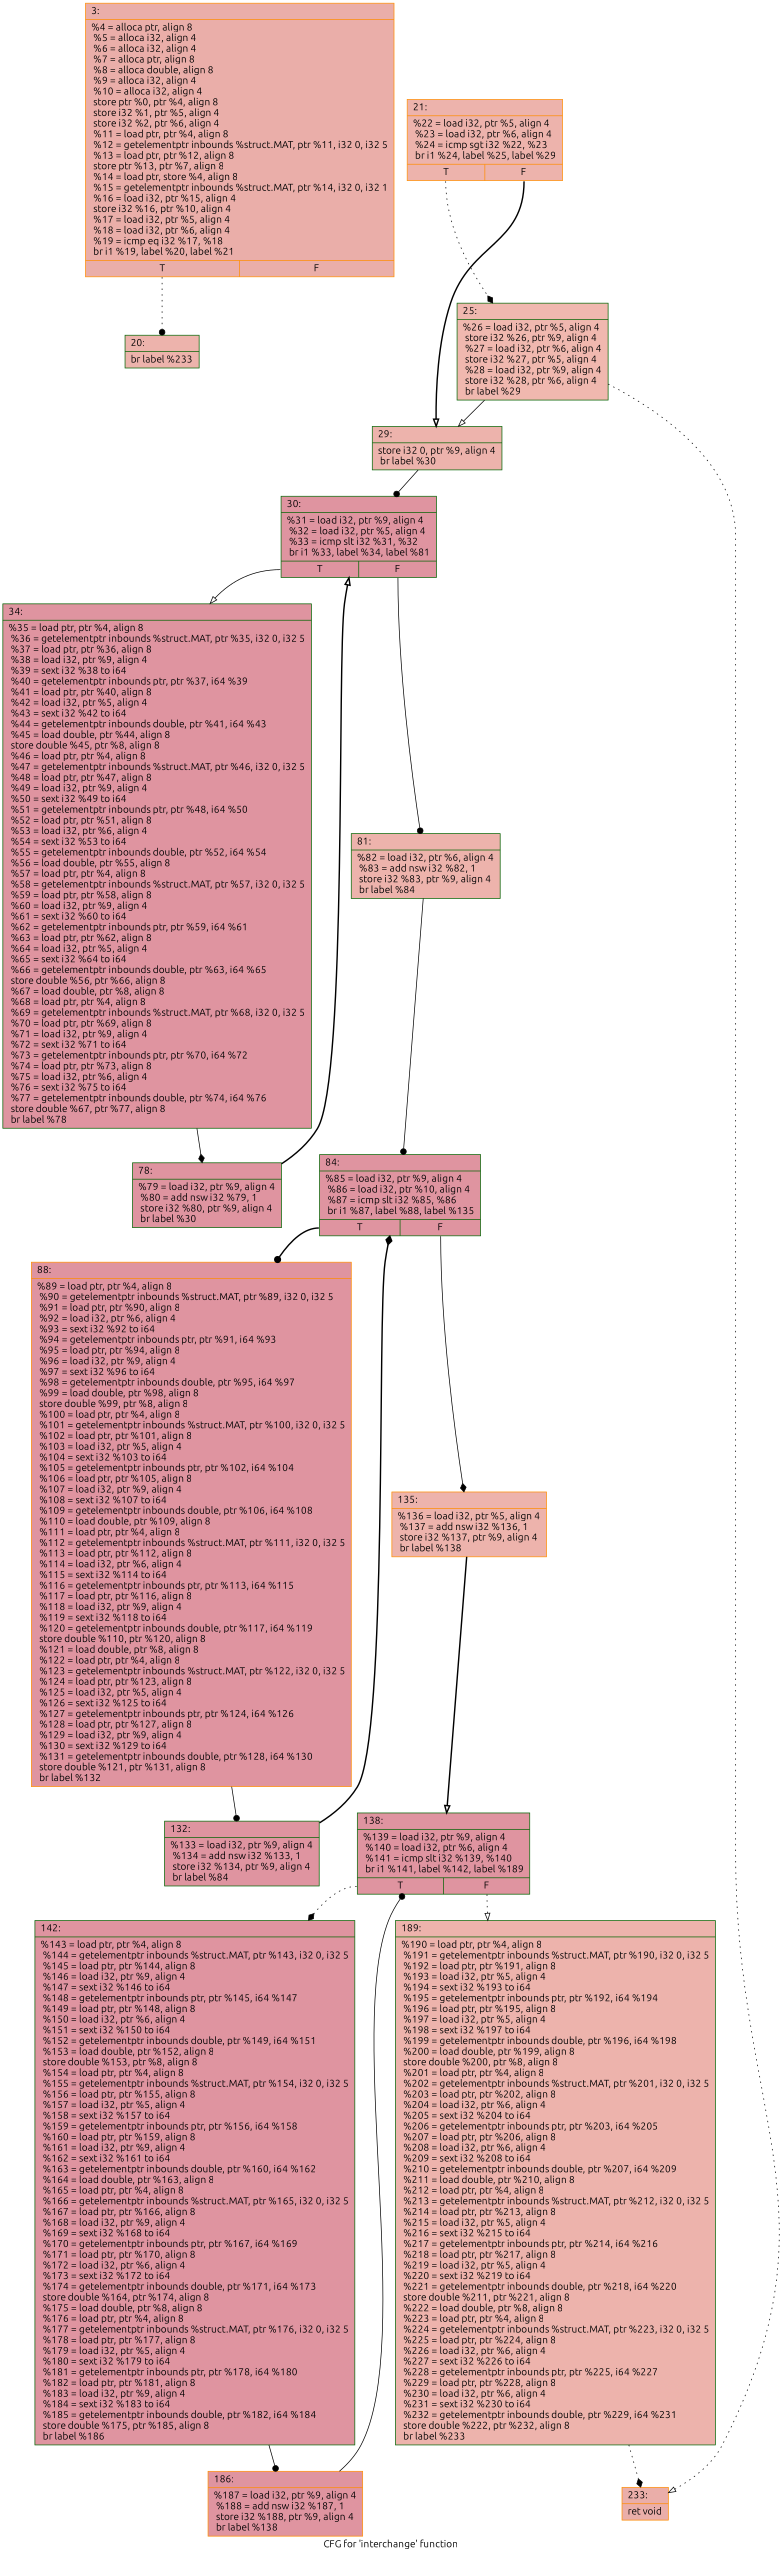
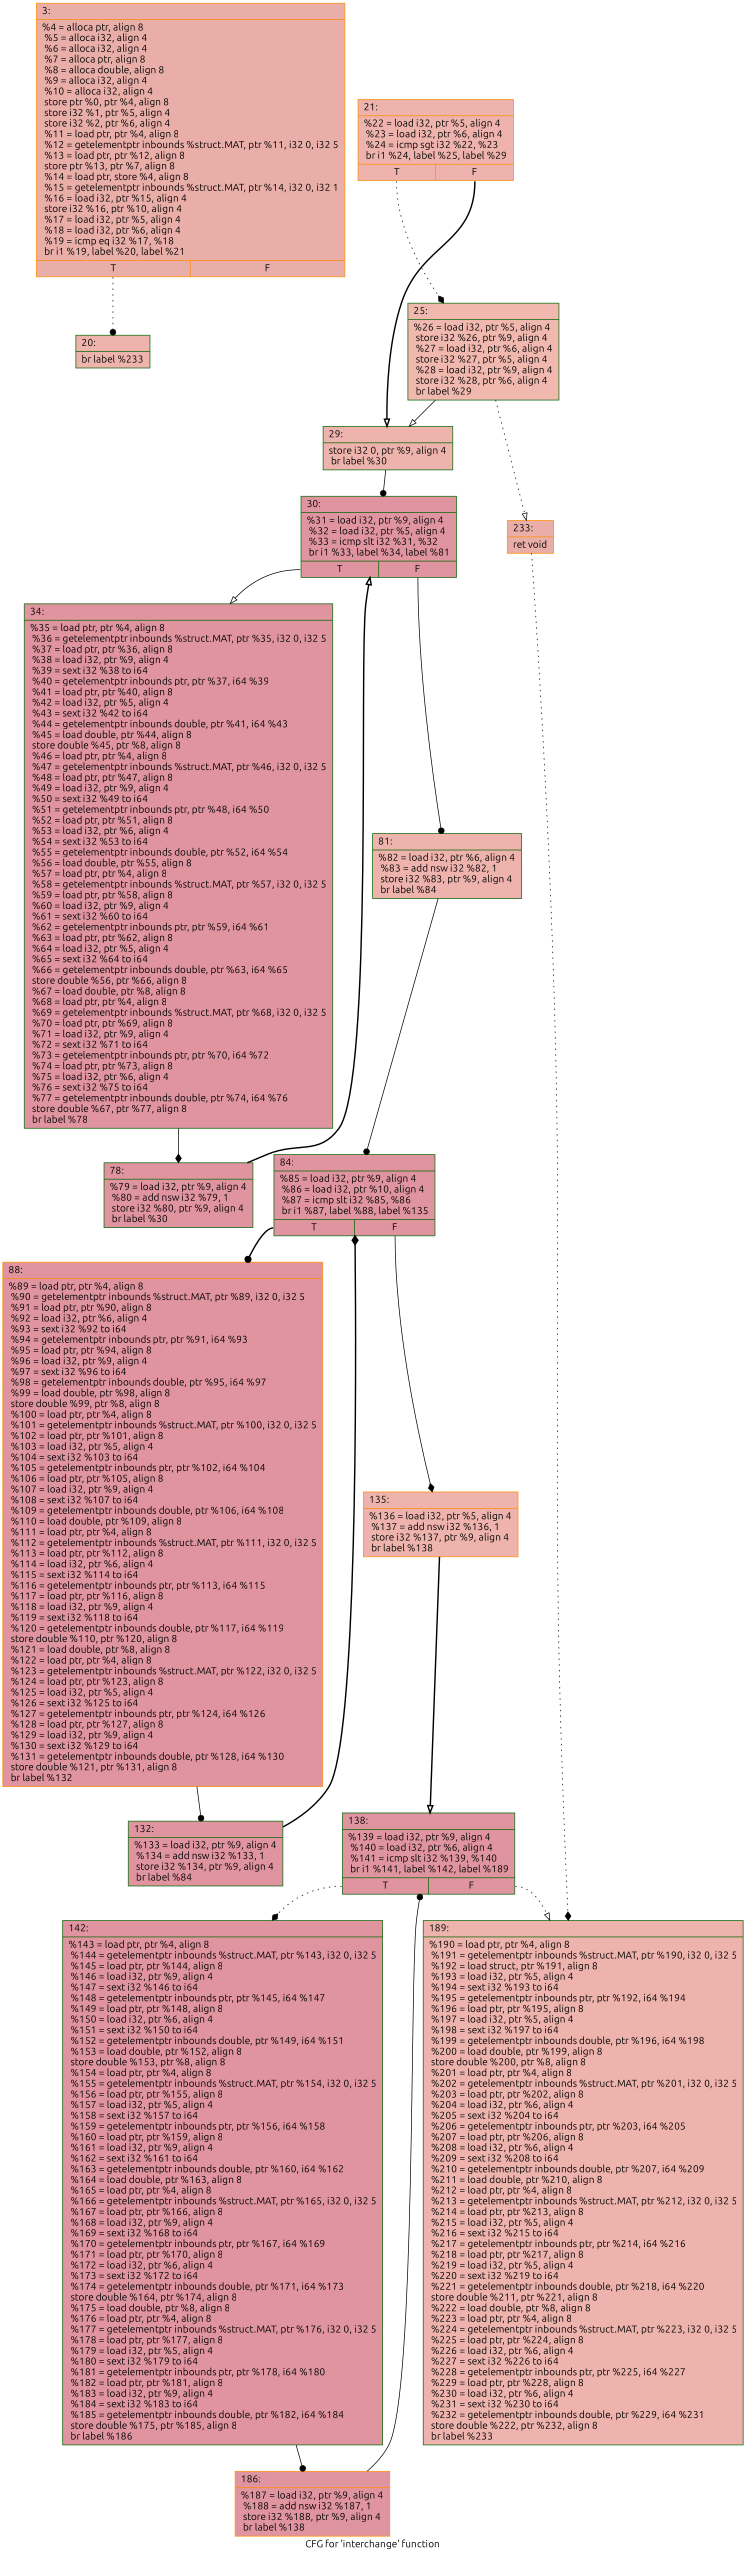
node "189:": text "%192 = load ptr, ptr %191, align 8" -> "%192 = load struct, ptr %191, align 8"
edge "189:" -> "233:": reversed
